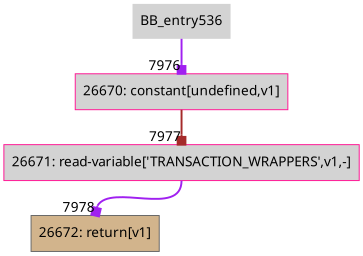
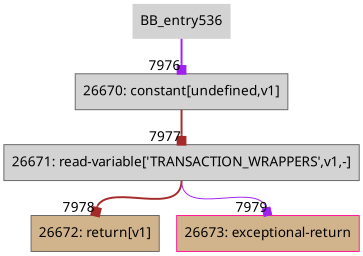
node "26670: constant[undefined,v1]": color deeppink -> gray40
node "26671: read-variable['TRANSACTION_WRAPPERS',v1,-]": color deeppink -> gray40
edge "26671: read-variable['TRANSACTION_WRAPPERS',v1,-]" -> "26672: return[v1]": color purple -> brown
node "26673: exceptional-return": added
